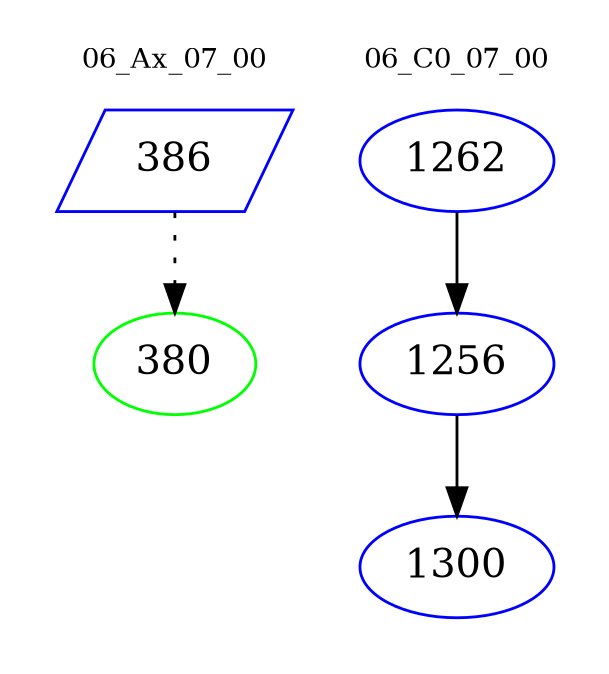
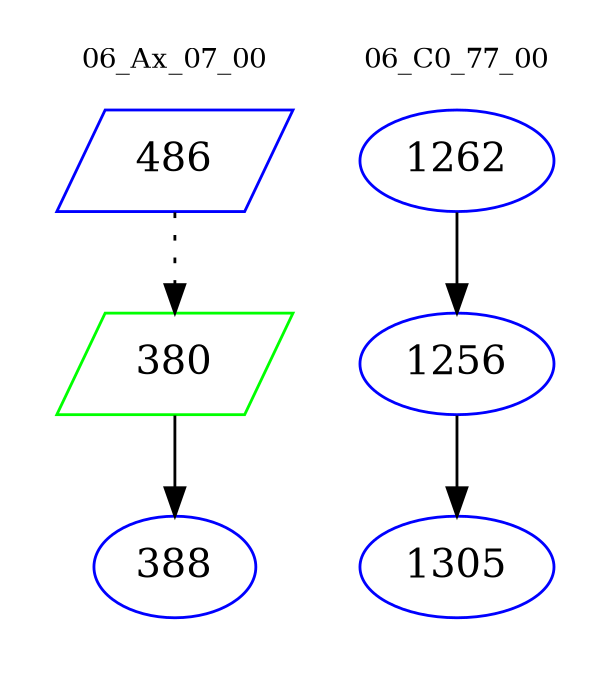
cluster "06_C0_07_00": label "06_C0_07_00" -> "06_C0_77_00"
node "386": label "386" -> "486"
node "380": shape ellipse -> parallelogram
node "388": added
node "1300": label "1300" -> "1305"
